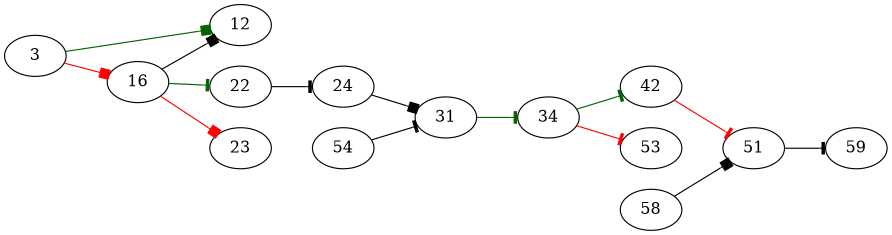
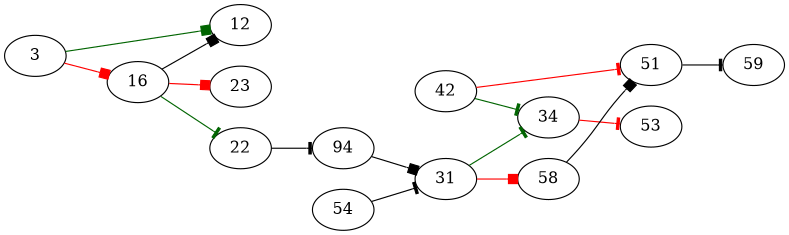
node "24": label "24" -> "94"
edge "34" -> "42": reversed
edge "31" -> "58": added
